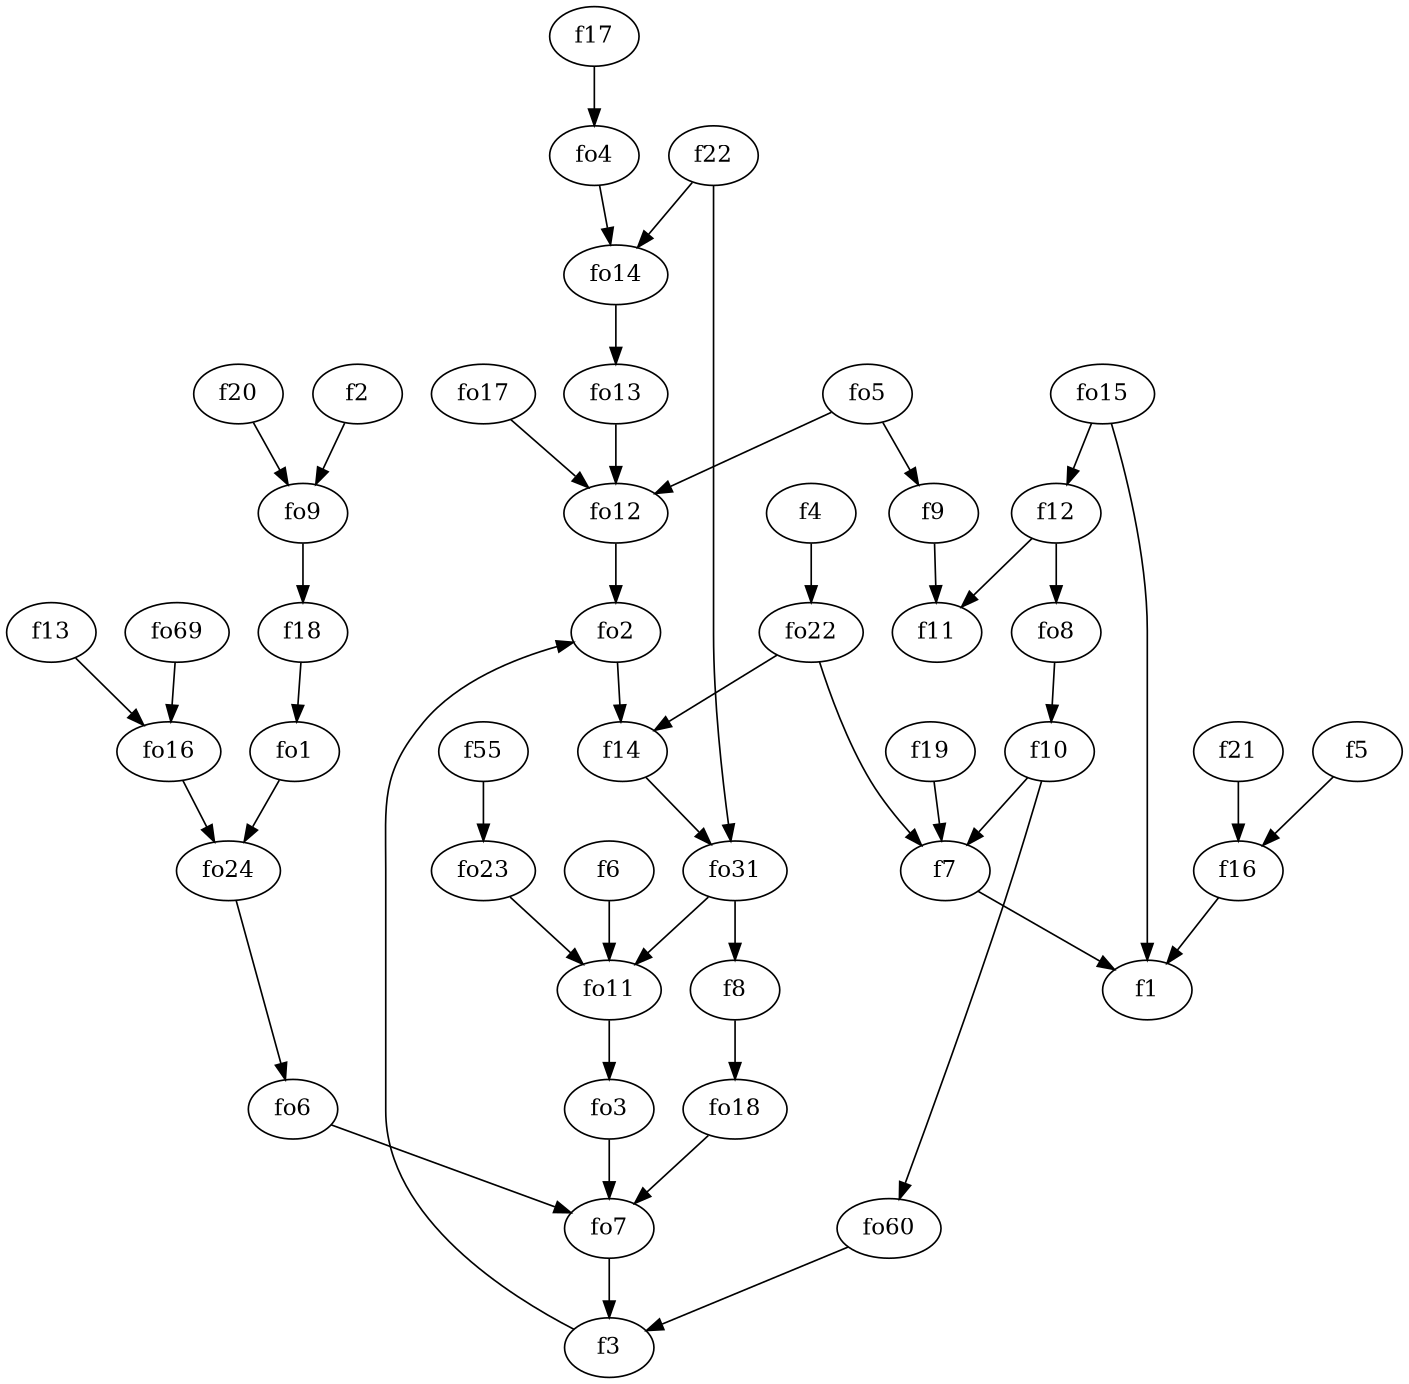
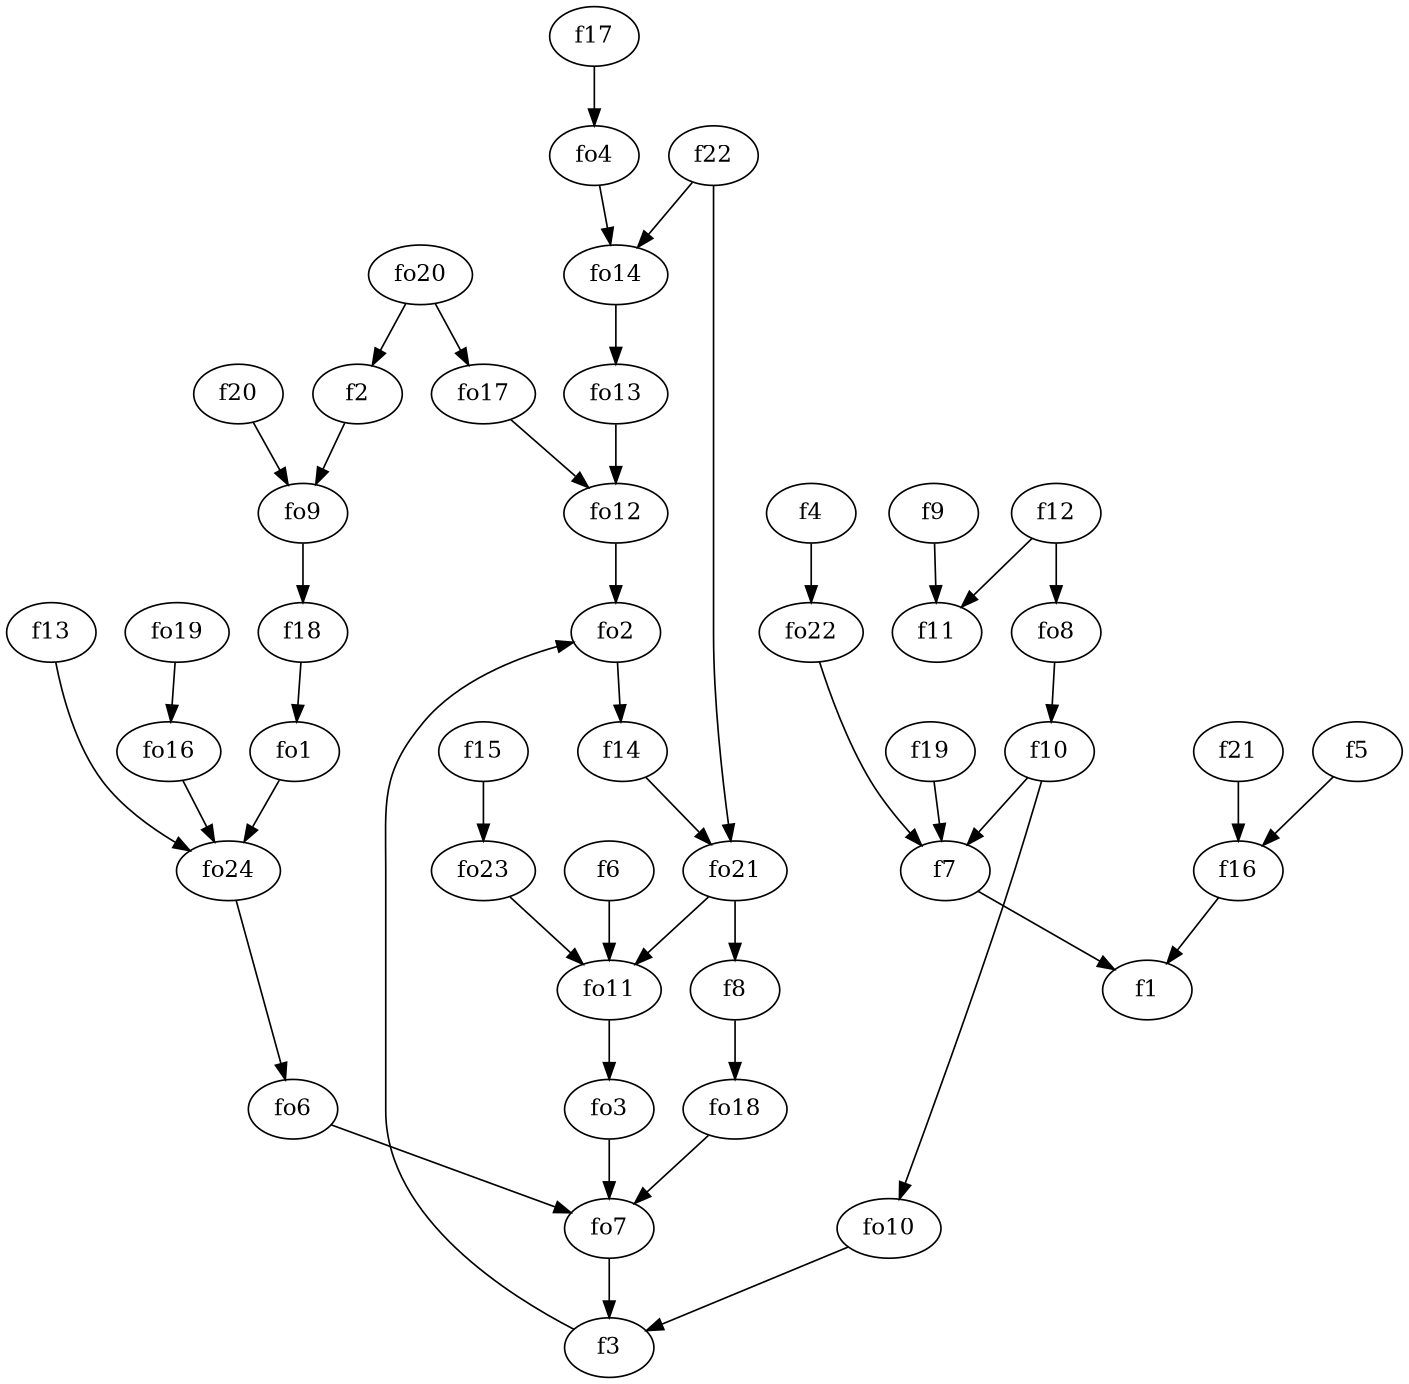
node "fo20": added
node "fo5": removed
node "fo15": removed
node "fo69": label "fo69" -> "fo19"
edge "f13" -> "fo16": now "f13" -> "fo24"
edge "fo22" -> "f14": removed
node "f55": label "f55" -> "f15"
node "fo31": label "fo31" -> "fo21"
node "fo60": label "fo60" -> "fo10"
